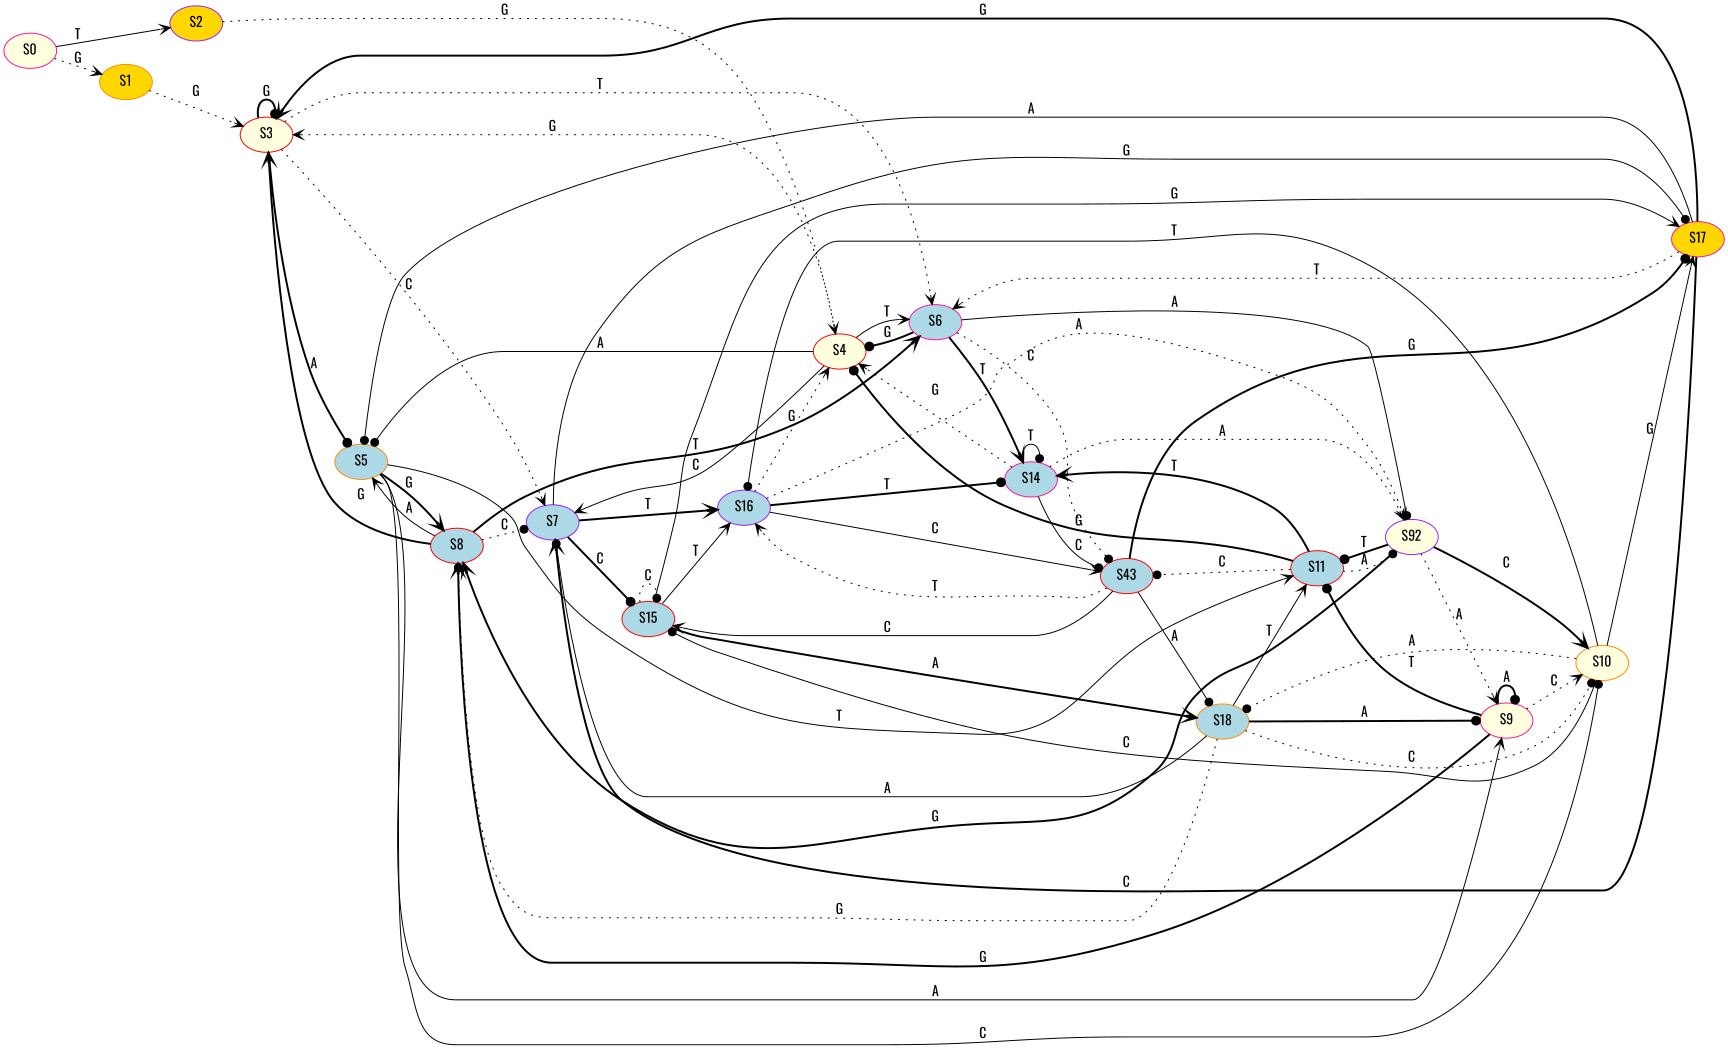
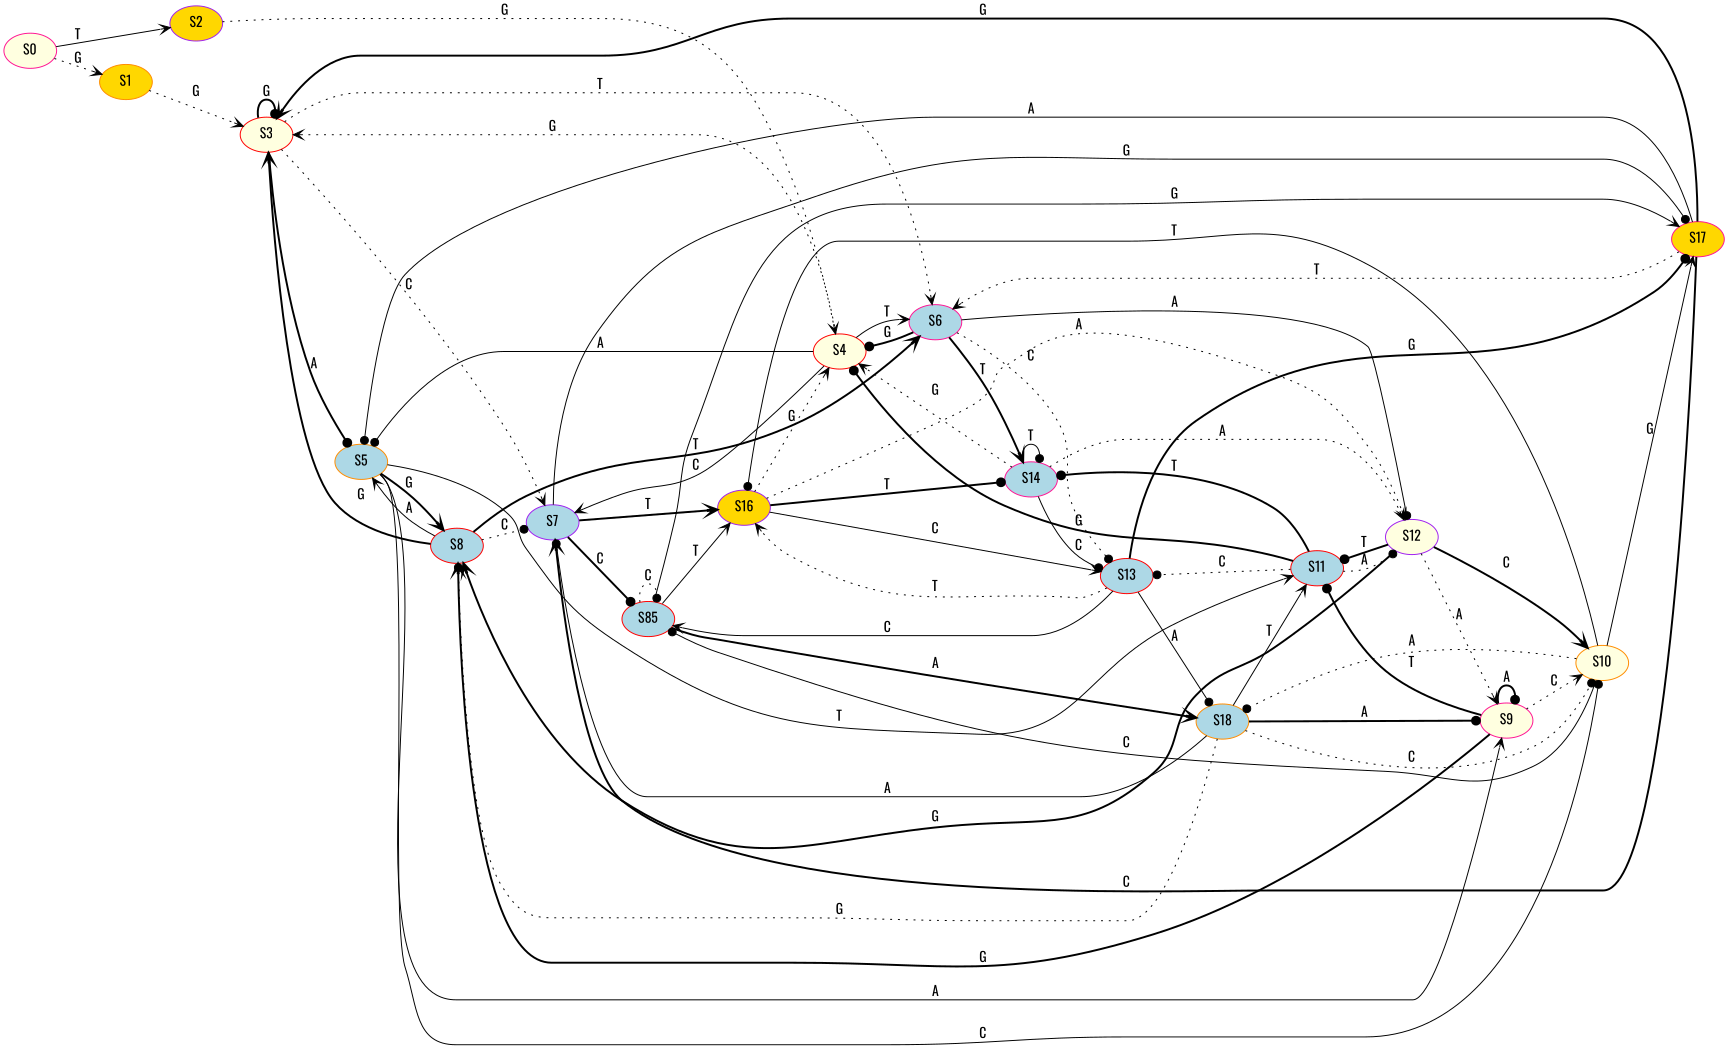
edge "S11" -> "S14": arrowhead vee -> dot
node "S16": fillcolor lightblue -> gold
node "S92": label "S92" -> "S12"
node "S43": label "S43" -> "S13"
node "S15": label "S15" -> "S85"
